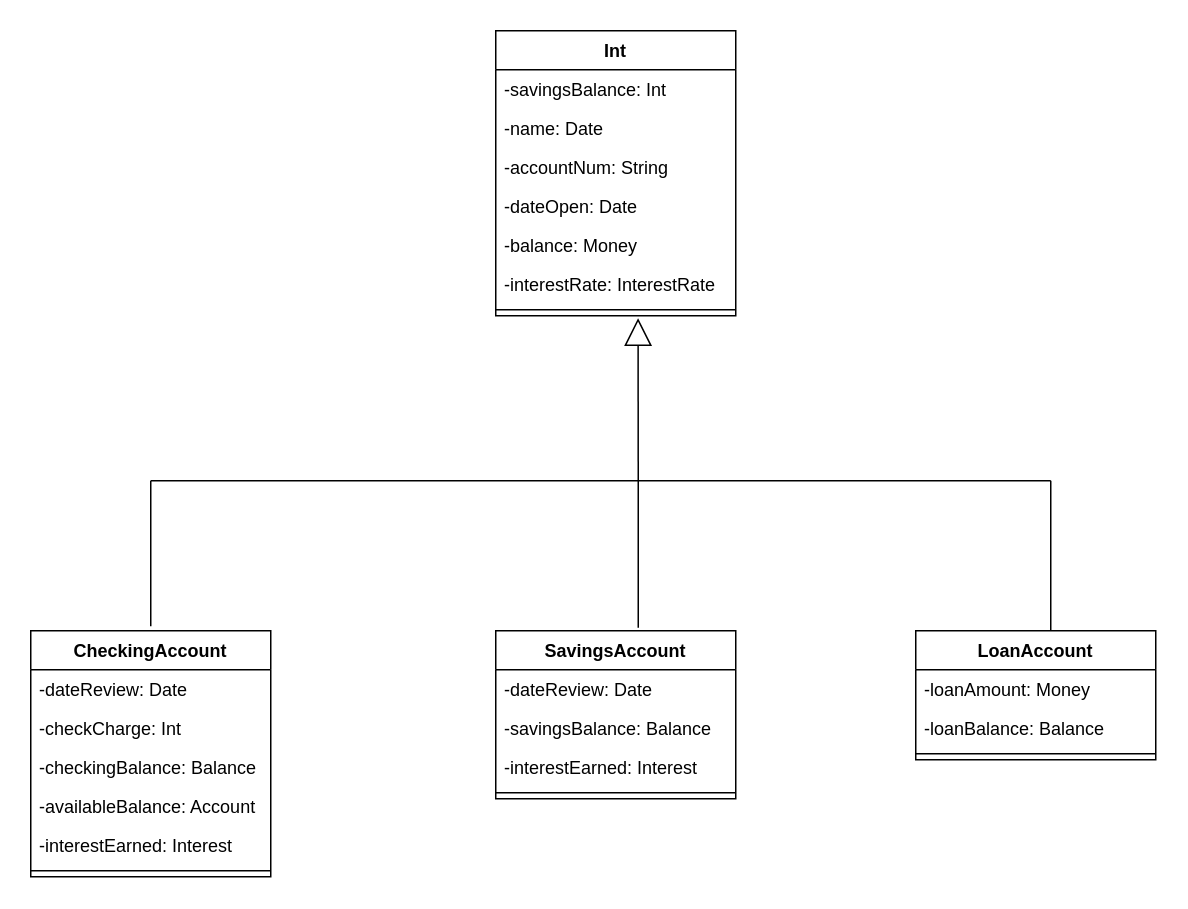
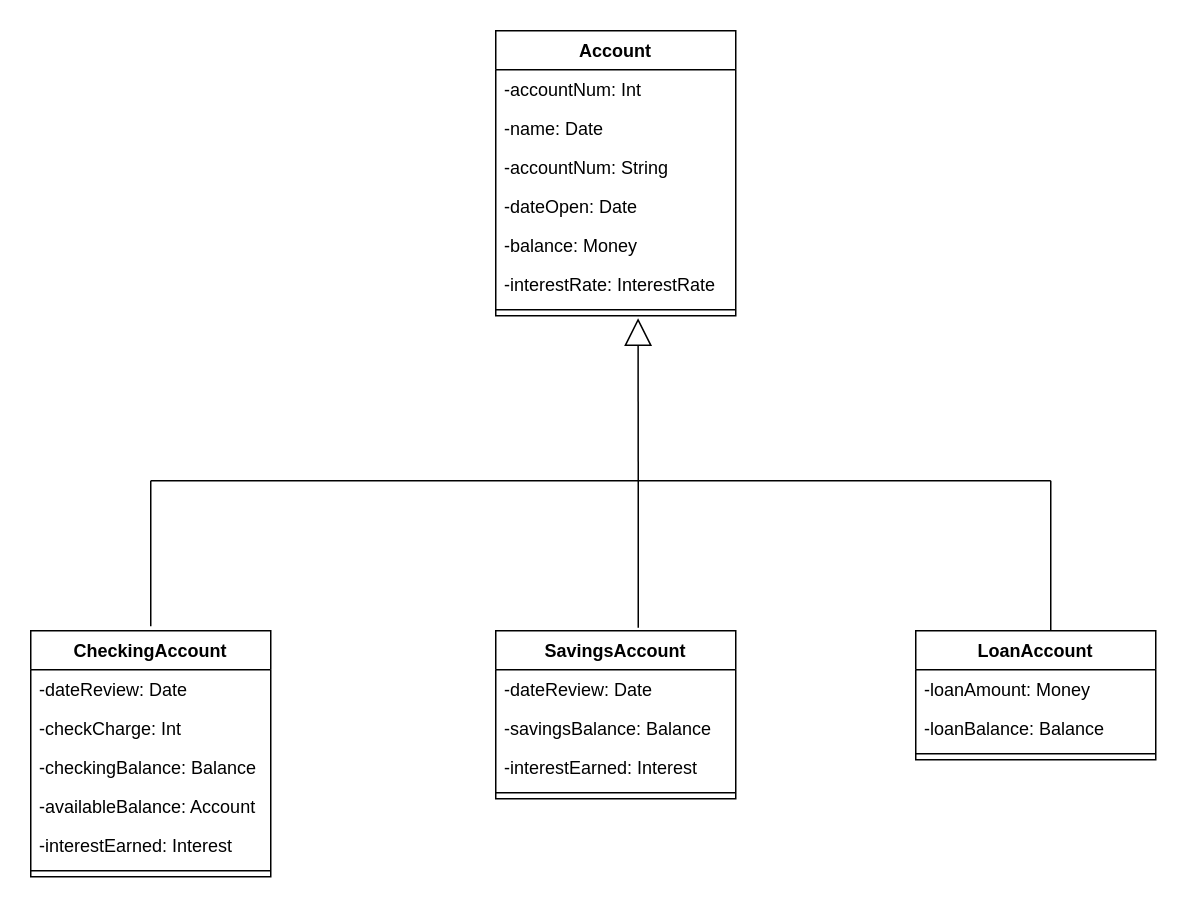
node "Int": label "Int" -> "Account"
node "-savingsBalance: Int": label "-savingsBalance: Int" -> "-accountNum: Int"
